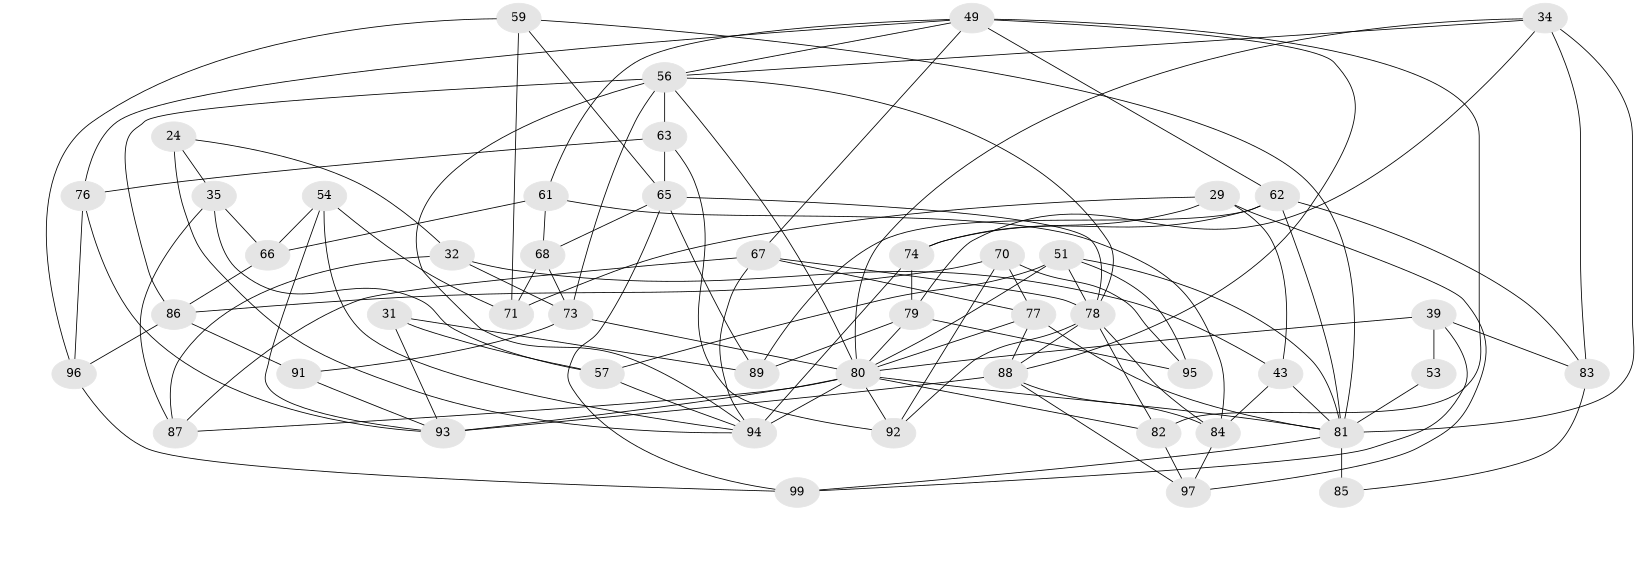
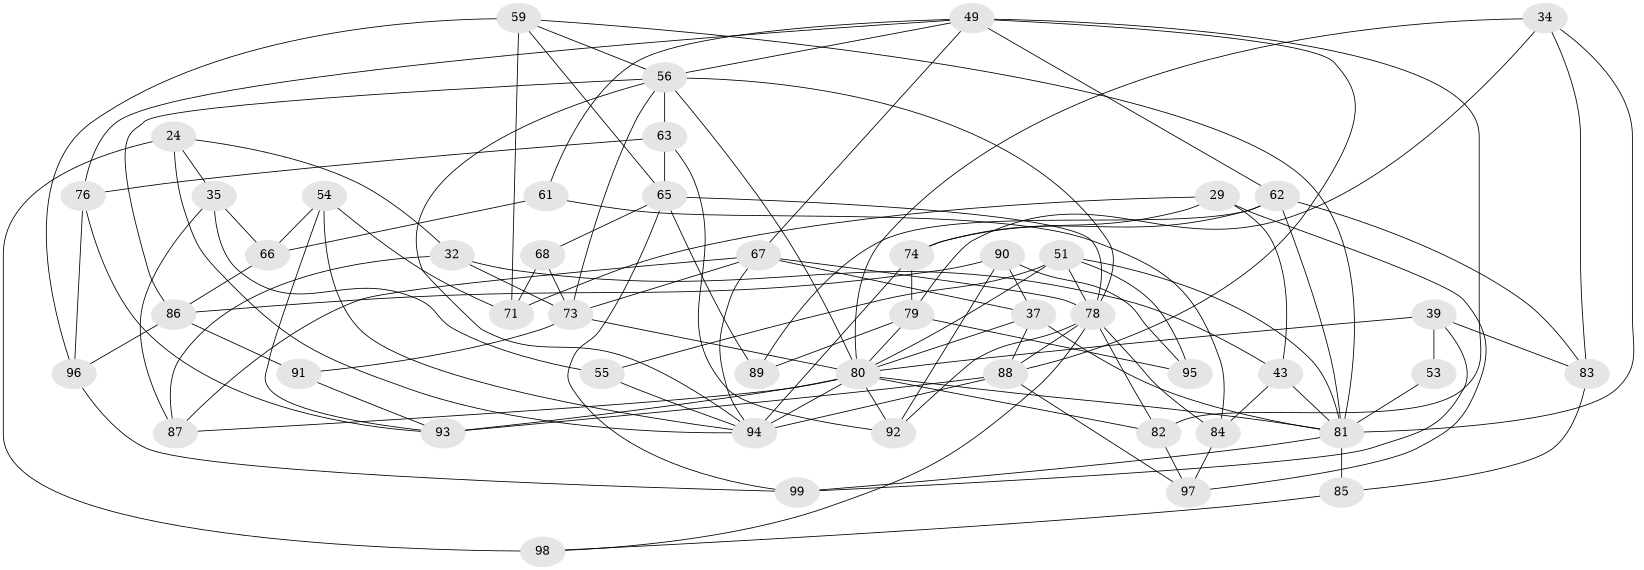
edge "34" -- "56": now "59" -- "56"
edge "61" -- "68": removed
node "70": label "70" -> "90"
edge "67" -- "73": added
node "31": removed
node "77": label "77" -> "37"
node "57": label "57" -> "55"
edge "88" -- "84": now "88" -- "94"
node "98": added
